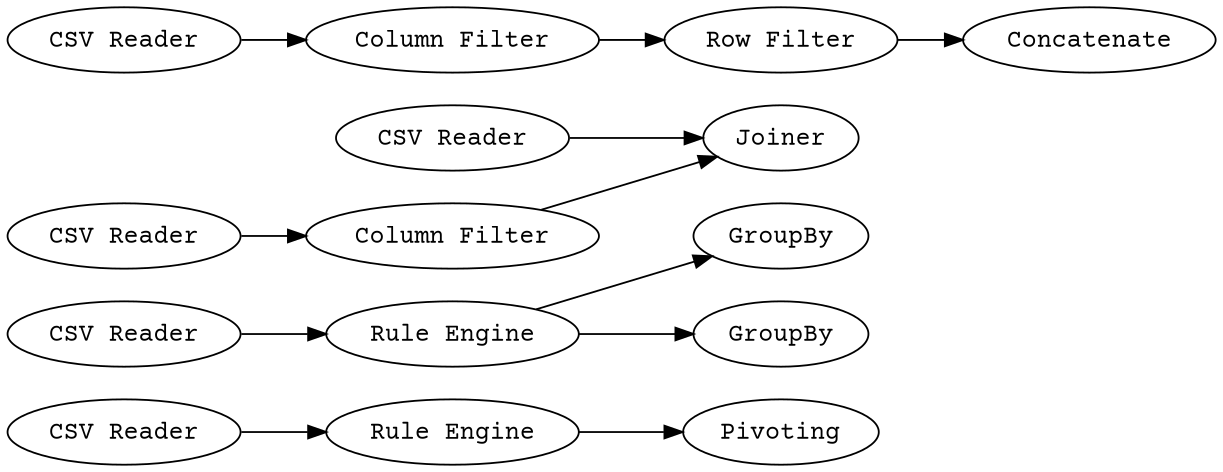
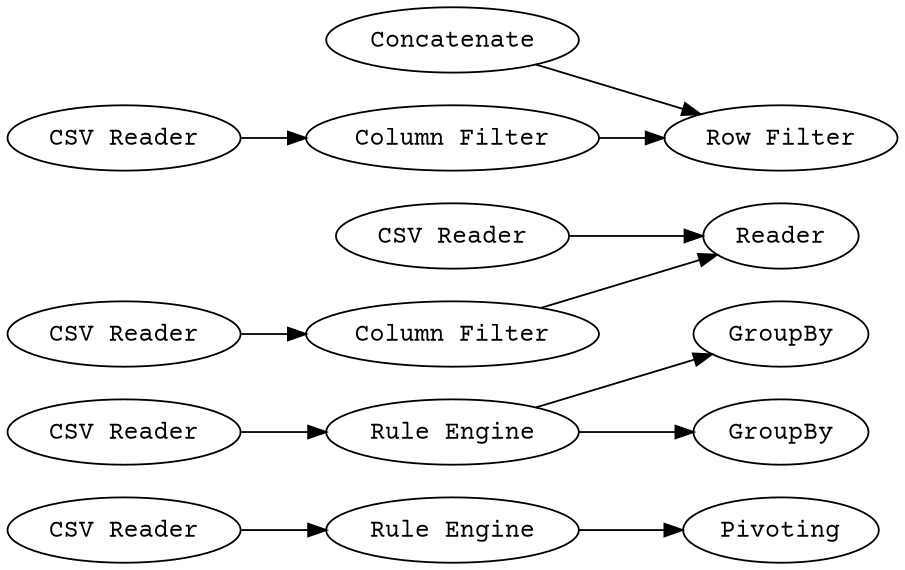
edge "Row Filter" -> "Concatenate": reversed
node "Joiner": label "Joiner" -> "Reader"
